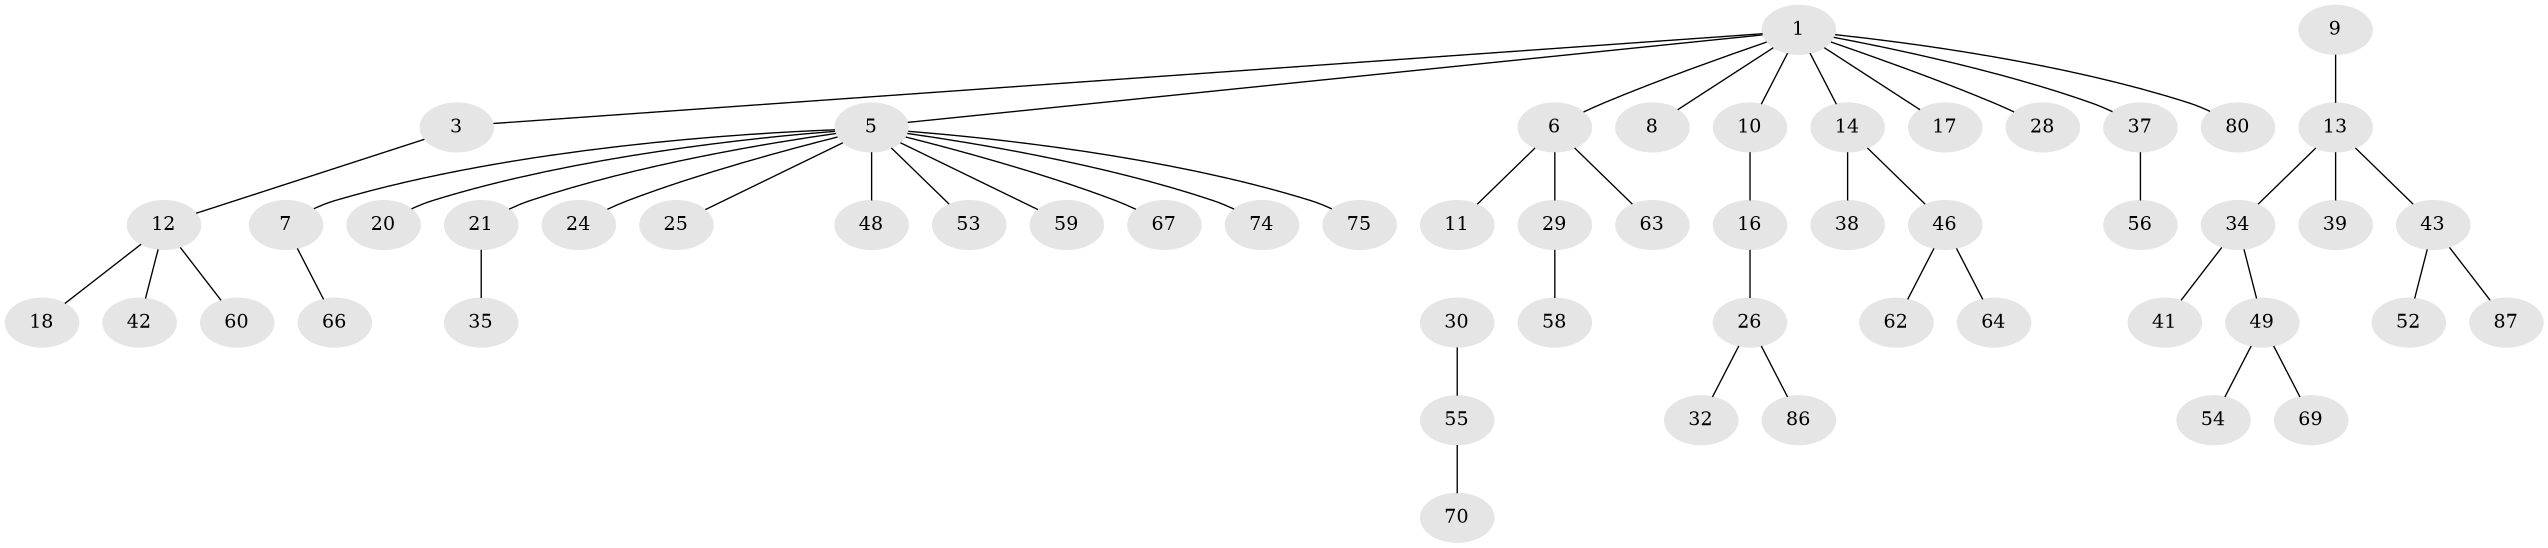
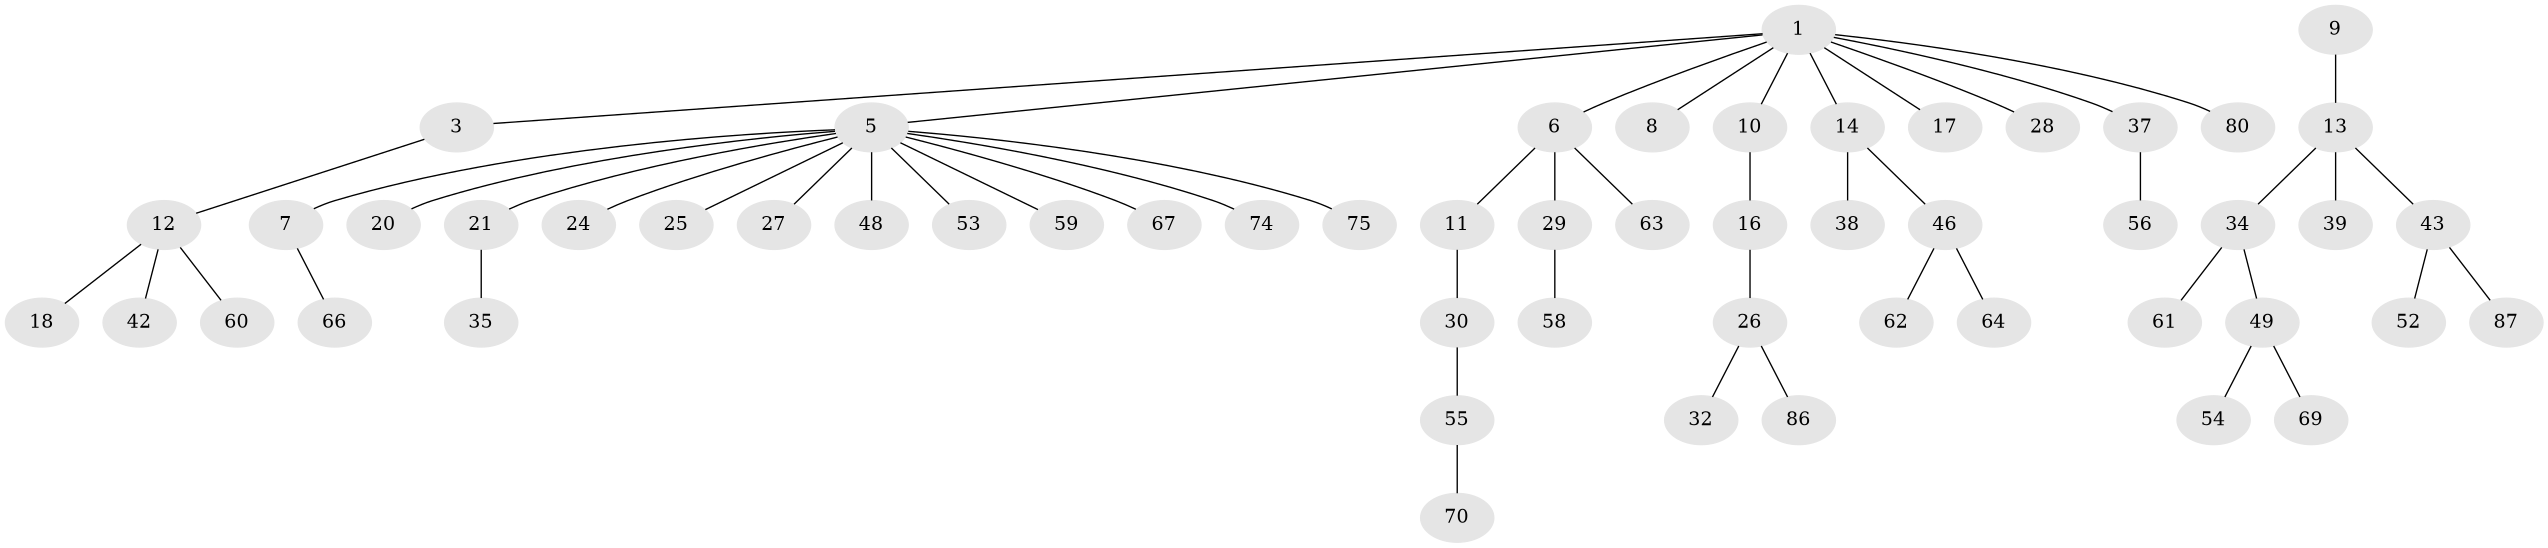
node "27": added
edge "11" -- "30": added
node "41": label "41" -> "61"
